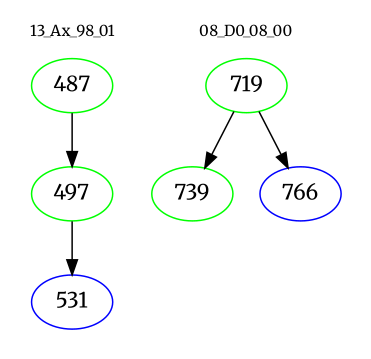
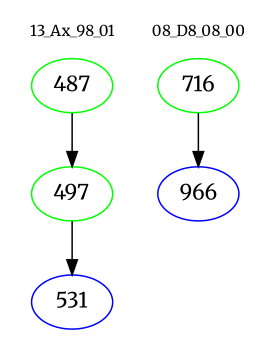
cluster "08_D0_08_00": label "08_D0_08_00" -> "08_D8_08_00"
node "719": label "719" -> "716"
node "739": removed
node "766": label "766" -> "966"
